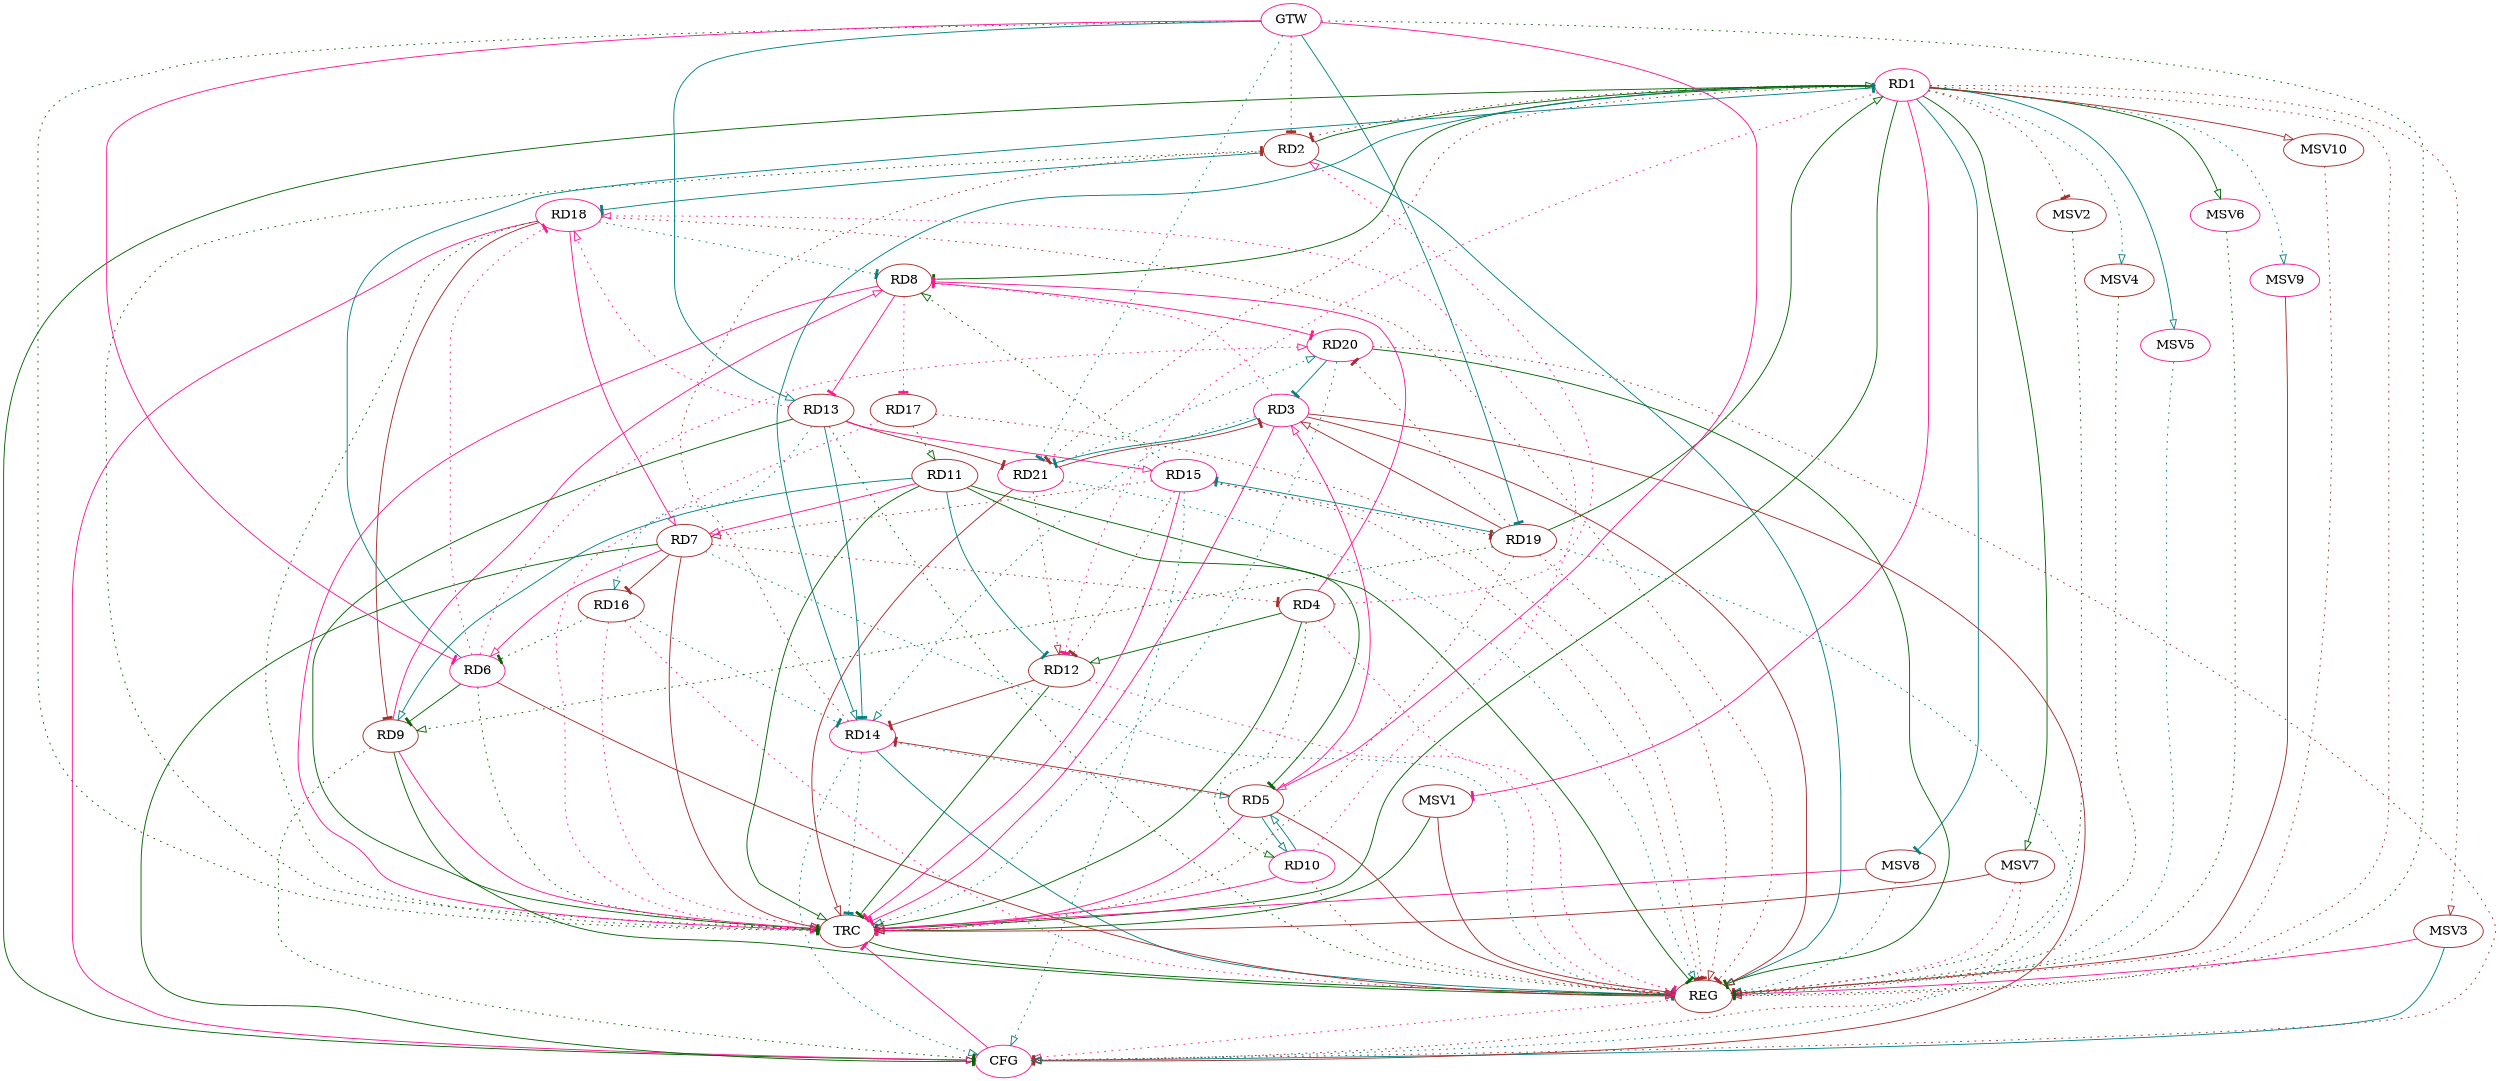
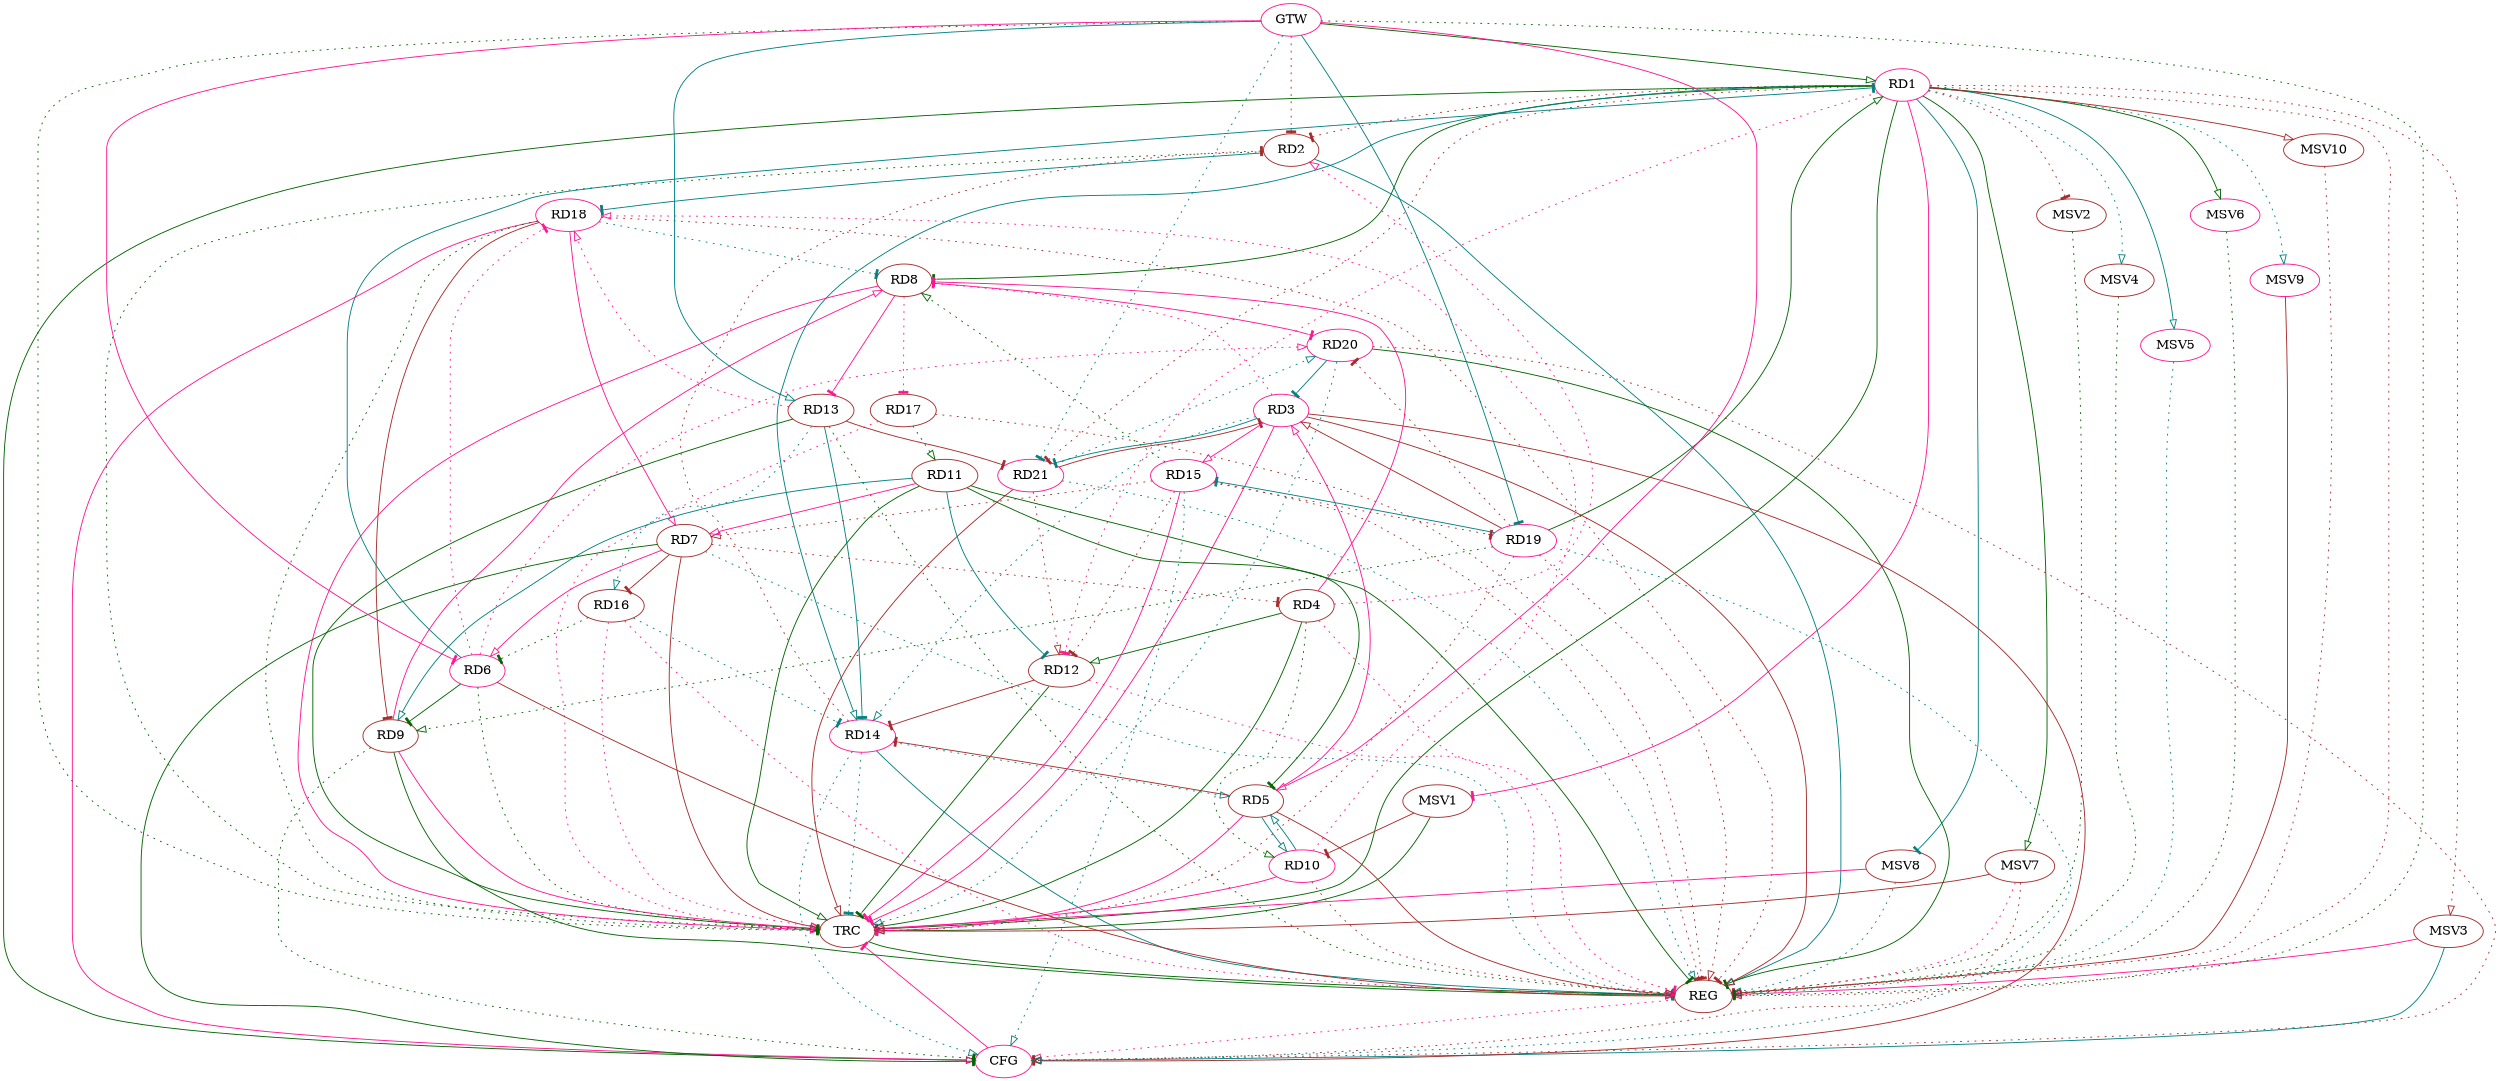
edge "RD2" -> "RD1": now "GTW" -> "RD1"
edge "RD13" -> "RD15": now "RD3" -> "RD15"
node "RD19": color brown -> deeppink
edge "MSV1" -> "REG": now "MSV1" -> "RD10"
